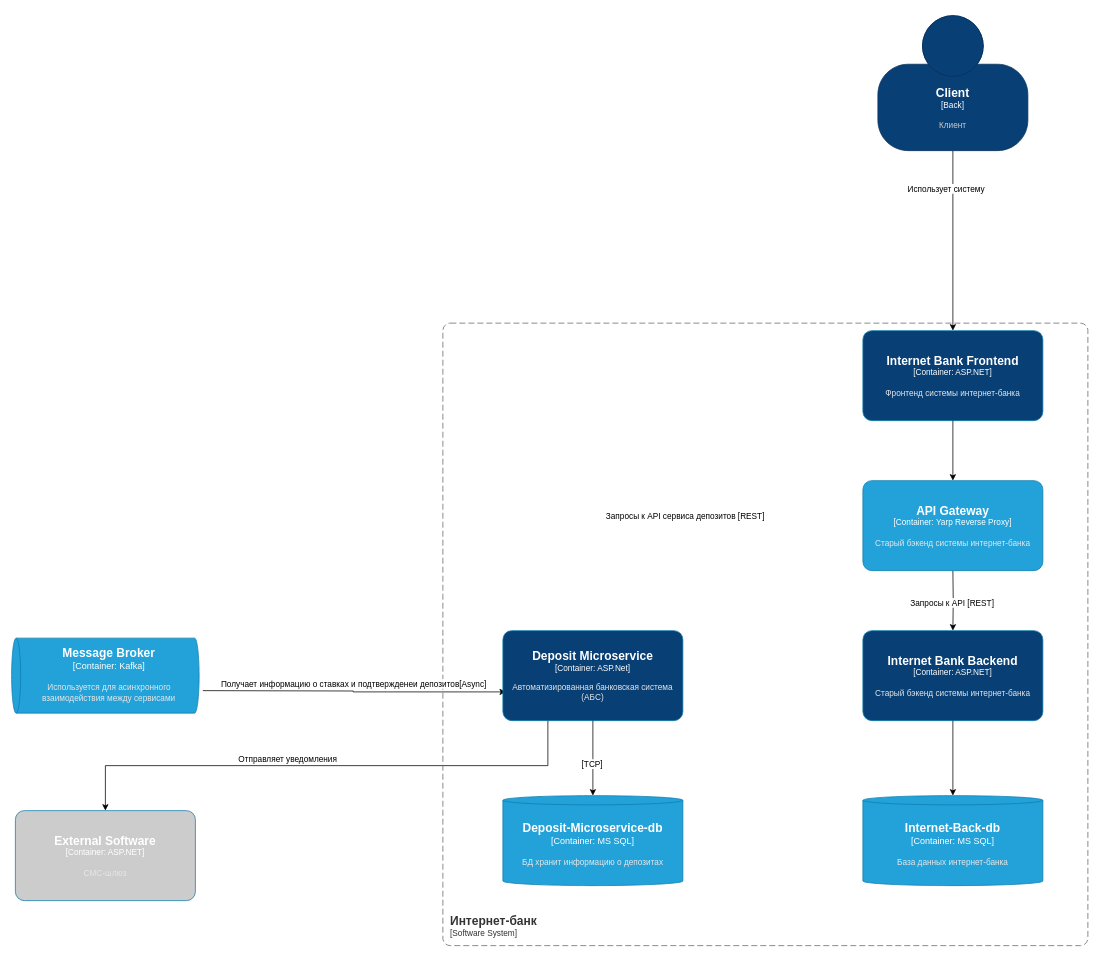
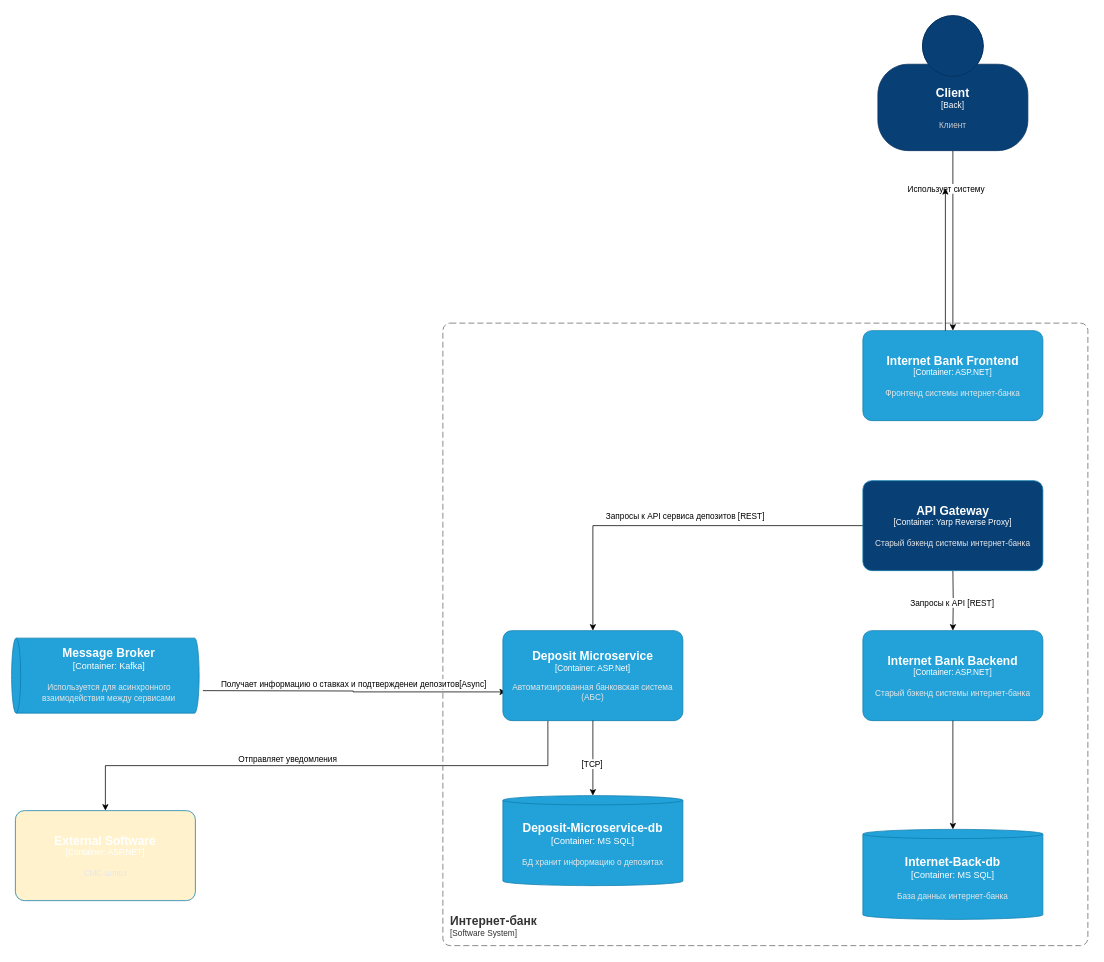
node "Internet Bank Frontend [Container: ASP.NET] Фронтенд системы интернет-банка": fillcolor #083f75 -> #23a2d9
edge "Internet Bank Frontend [Container: ASP.NET] Фронтенд системы интернет-банка" -> "API Gateway [Container: Yarp Reverse Proxy] Старый бэкенд системы интернет-банка": now "Internet Bank Frontend [Container: ASP.NET] Фронтенд системы интернет-банка" -> "Использует систему"
edge "API Gateway [Container: Yarp Reverse Proxy] Старый бэкенд системы интернет-банка" -> "Deposit Microservice [Container: ASP.Net] Автоматизированная банковская система (АБС)": added
node "API Gateway [Container: Yarp Reverse Proxy] Старый бэкенд системы интернет-банка": fillcolor #23a2d9 -> #083f75
node "Deposit Microservice [Container: ASP.Net] Автоматизированная банковская система (АБС)": fillcolor #083f75 -> #23a2d9
node "Internet Bank Backend [Container: ASP.NET] Старый бэкенд системы интернет-банка": fillcolor #083f75 -> #23a2d9
node "Internet-Back-db [Container: MS SQL] База данных интернет-банка": moved (953, 840) -> (953, 874)
node "External Software [Container: ASP.NET] СМС-шлюз": fillcolor #cccccc -> #fff2cc
